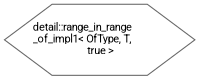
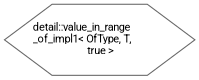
node "detail::range_in_range _of_impl1< OfType, T, true >": label "detail::range_in_range _of_impl1< OfType, T, true >" -> "detail::value_in_range _of_impl1< OfType, T, true >"
